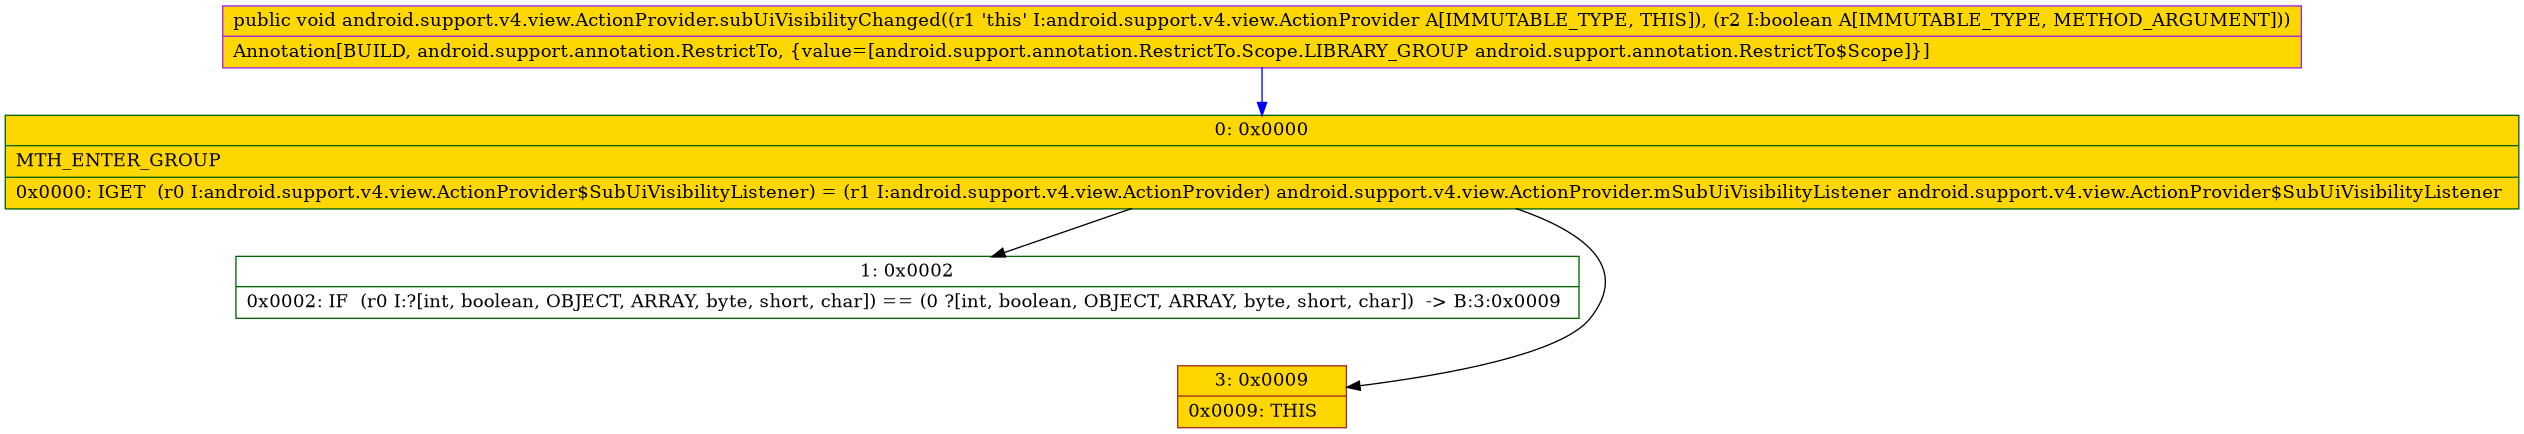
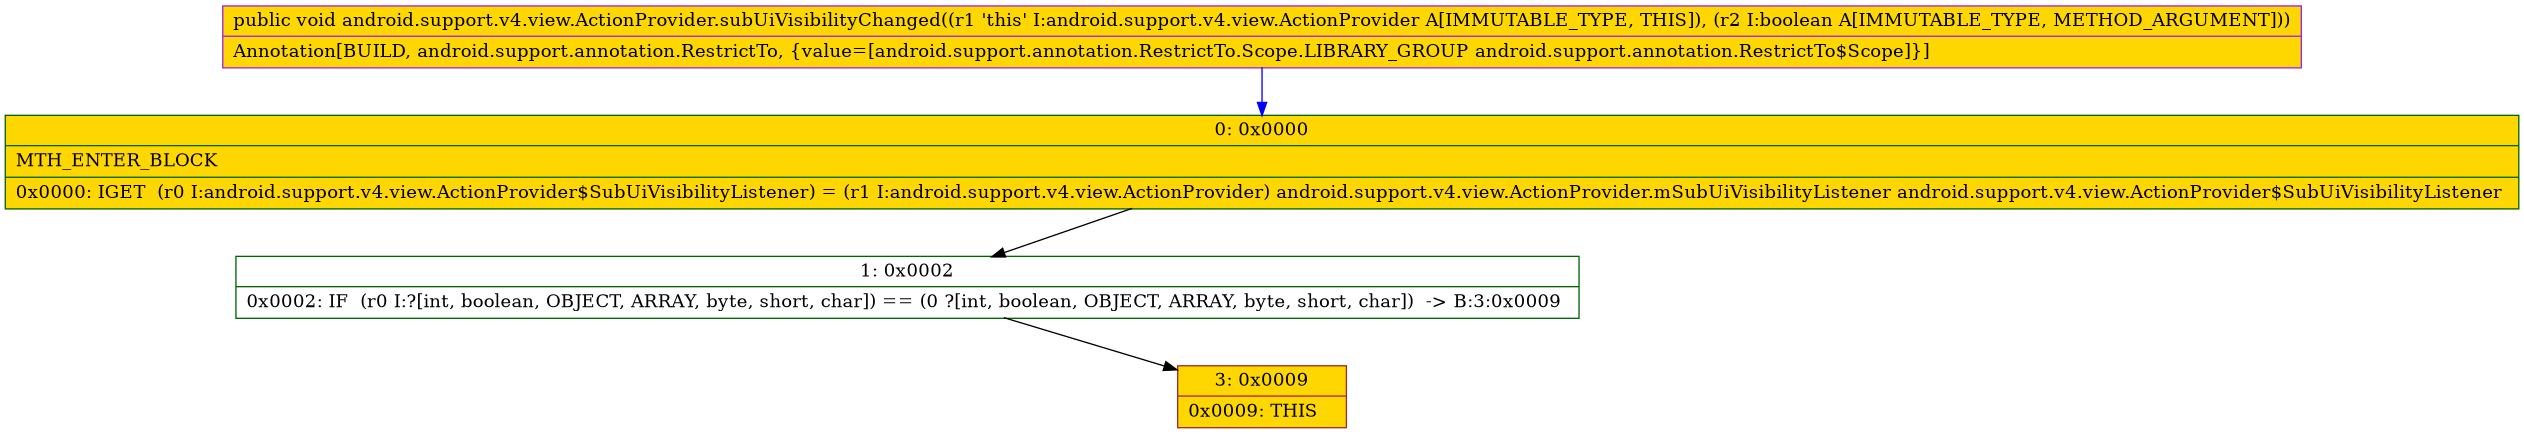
node "0: 0x0000": text "MTH_ENTER_GROUP" -> "MTH_ENTER_BLOCK"
edge "0: 0x0000" -> "3: 0x0009": now "1: 0x0002" -> "3: 0x0009"
